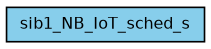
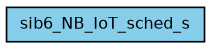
node "sib1_NB_IoT_sched_s": label "sib1_NB_IoT_sched_s" -> "sib6_NB_IoT_sched_s"
